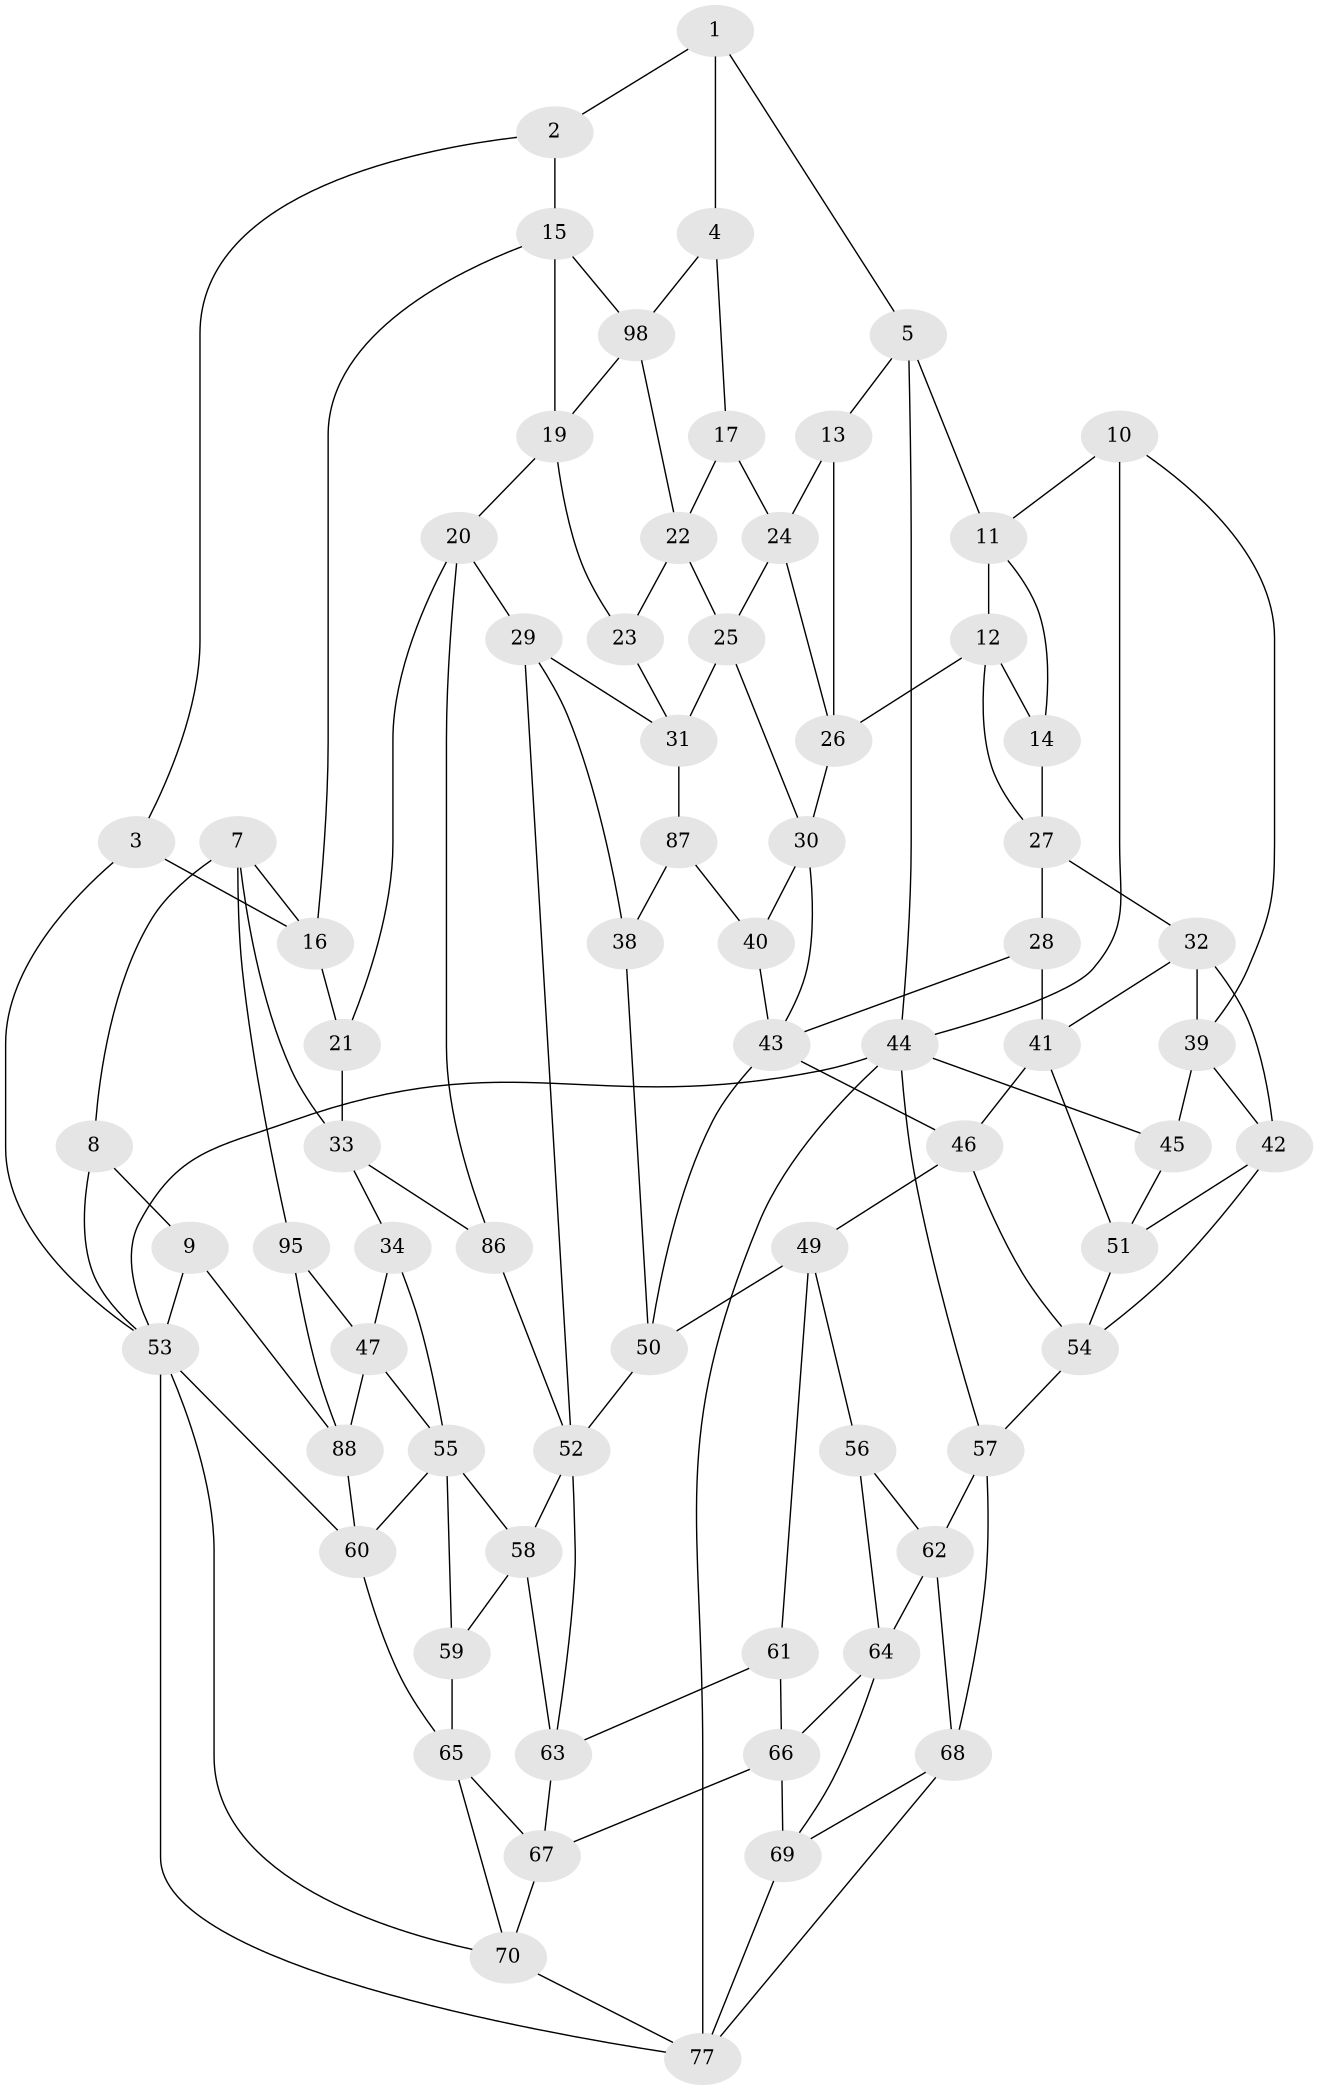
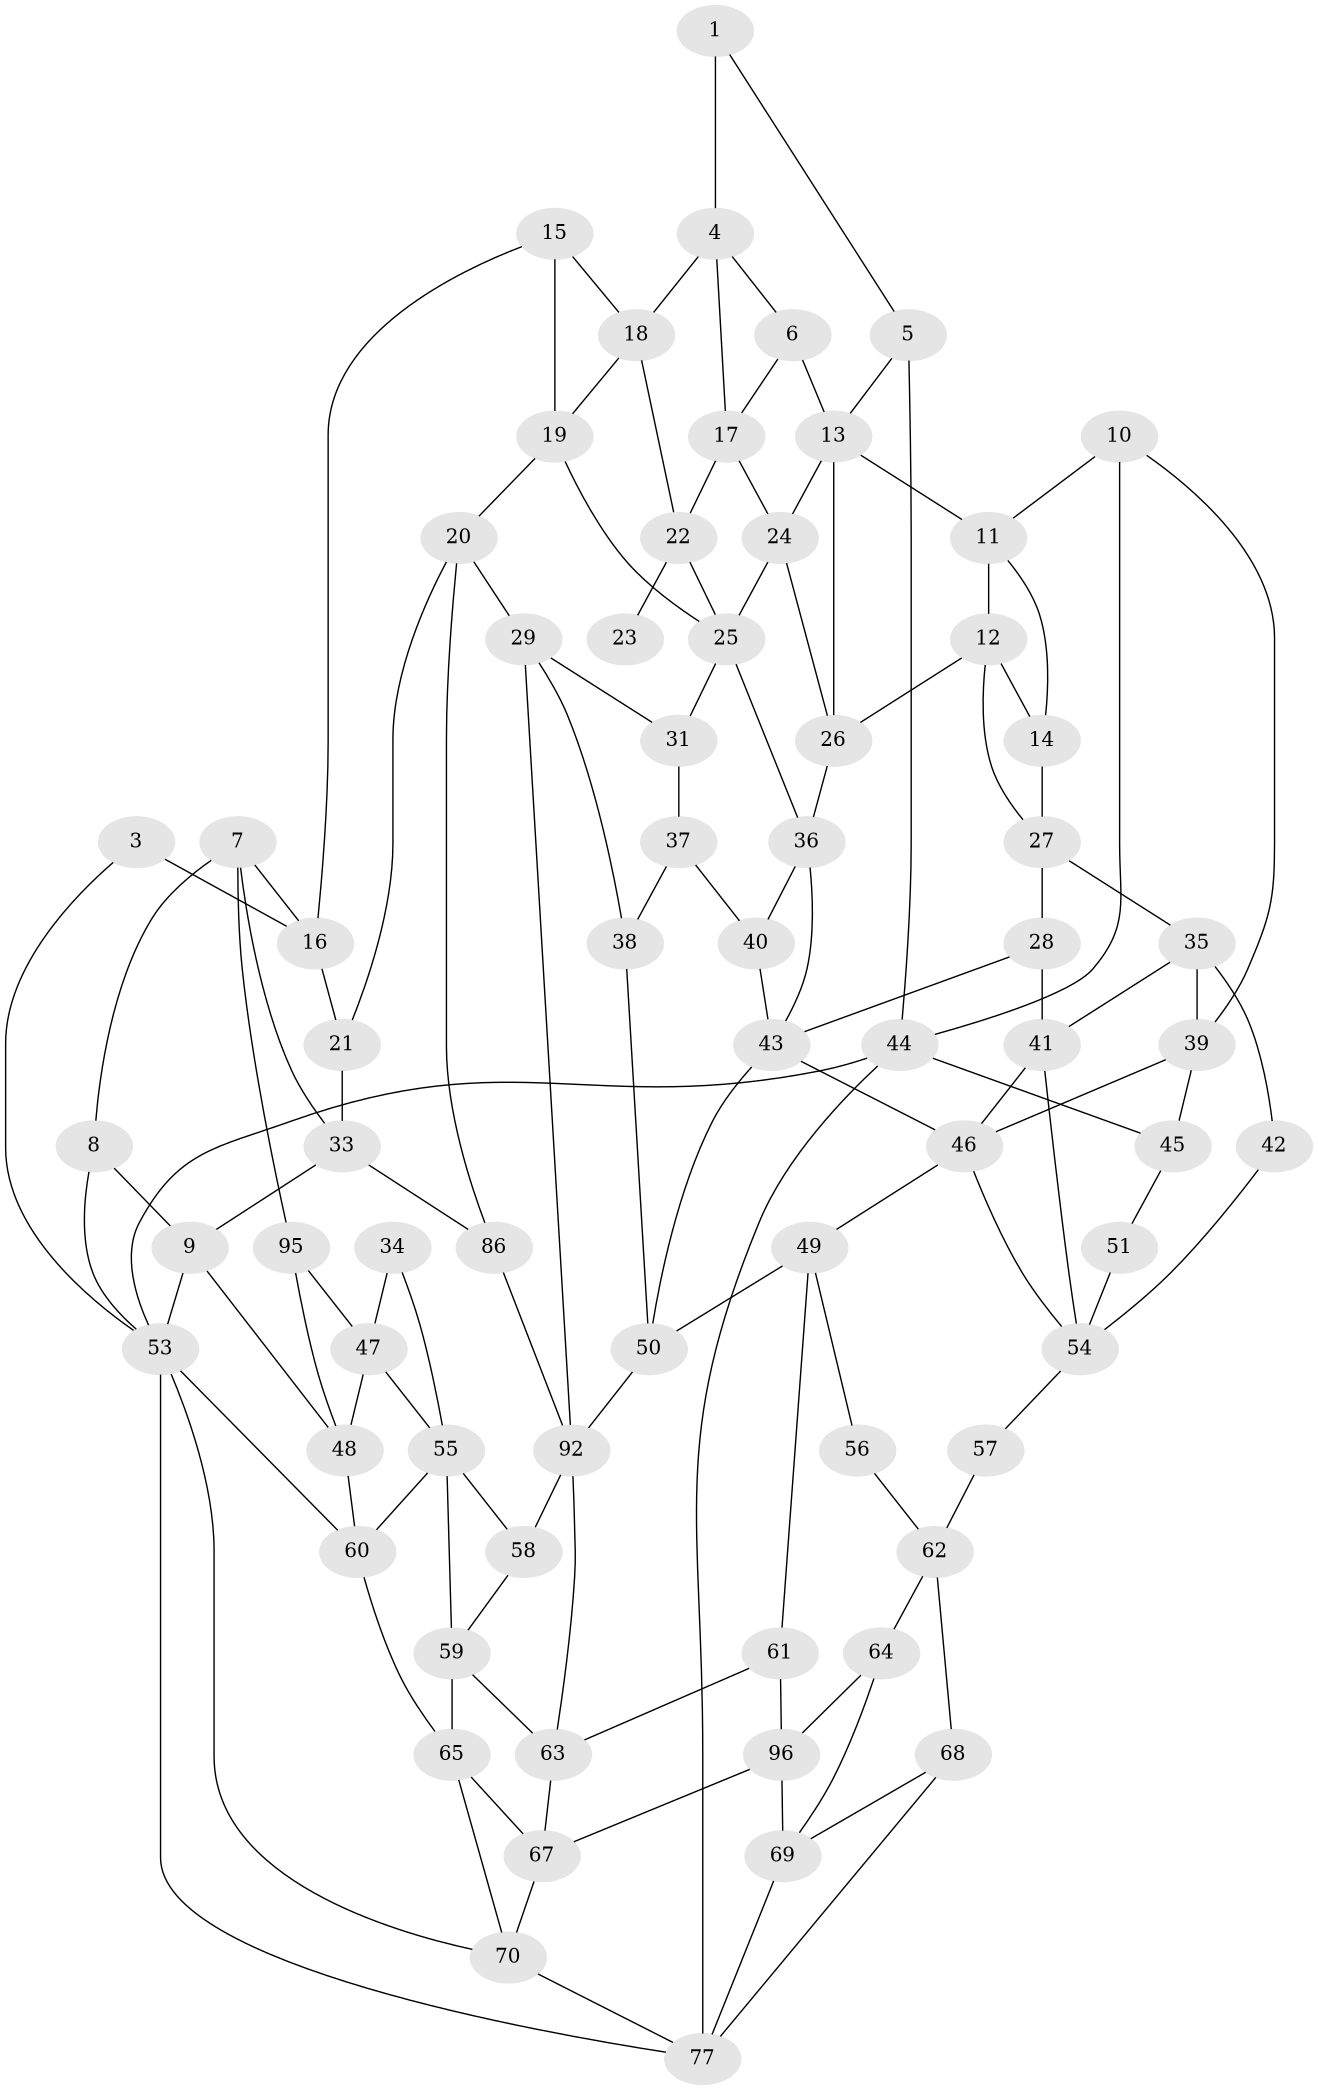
node "2": removed
node "98": label "98" -> "18"
node "6": added
edge "5" -- "11": now "13" -- "11"
edge "19" -- "23": now "19" -- "25"
edge "23" -- "31": removed
node "87": label "87" -> "37"
node "30": label "30" -> "36"
node "32": label "32" -> "35"
edge "39" -- "42": now "39" -- "46"
edge "41" -- "51": now "41" -- "54"
edge "33" -- "34": now "33" -- "9"
edge "42" -- "51": removed
edge "44" -- "57": removed
node "88": label "88" -> "48"
node "52": label "52" -> "92"
edge "56" -- "64": removed
edge "57" -- "68": removed
edge "58" -- "63": now "59" -- "63"
node "66": label "66" -> "96"
